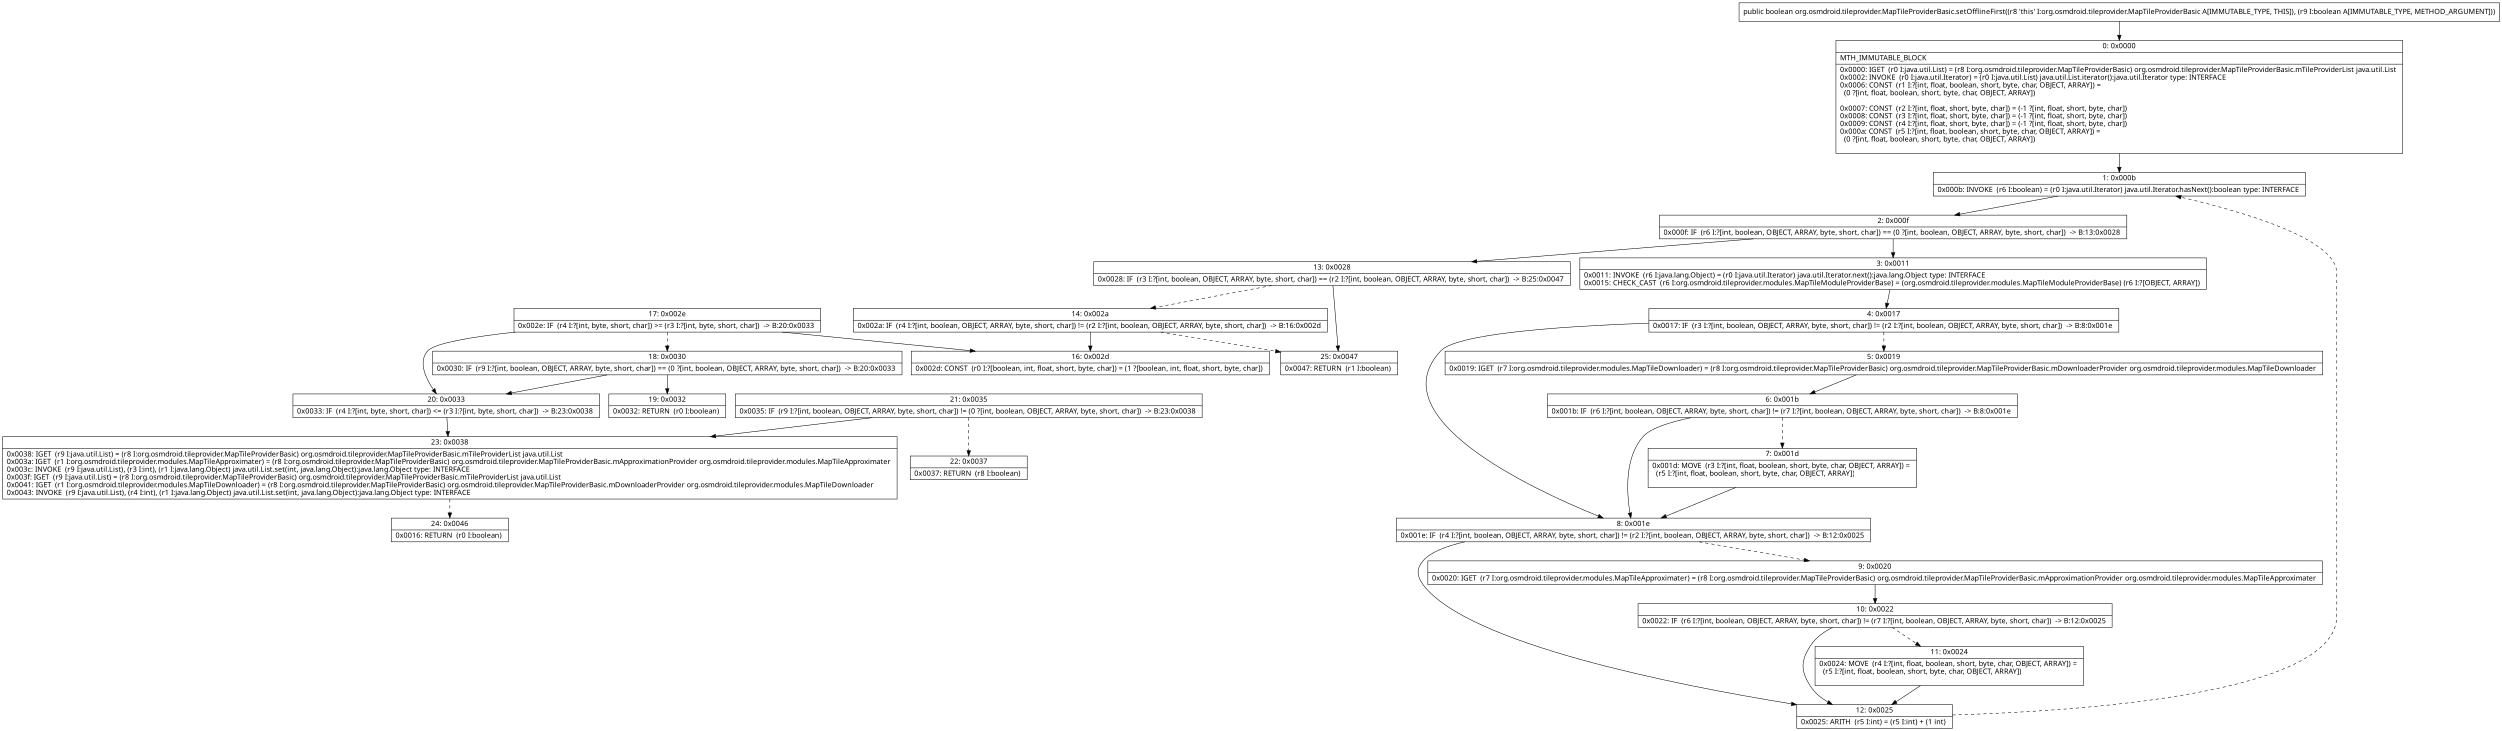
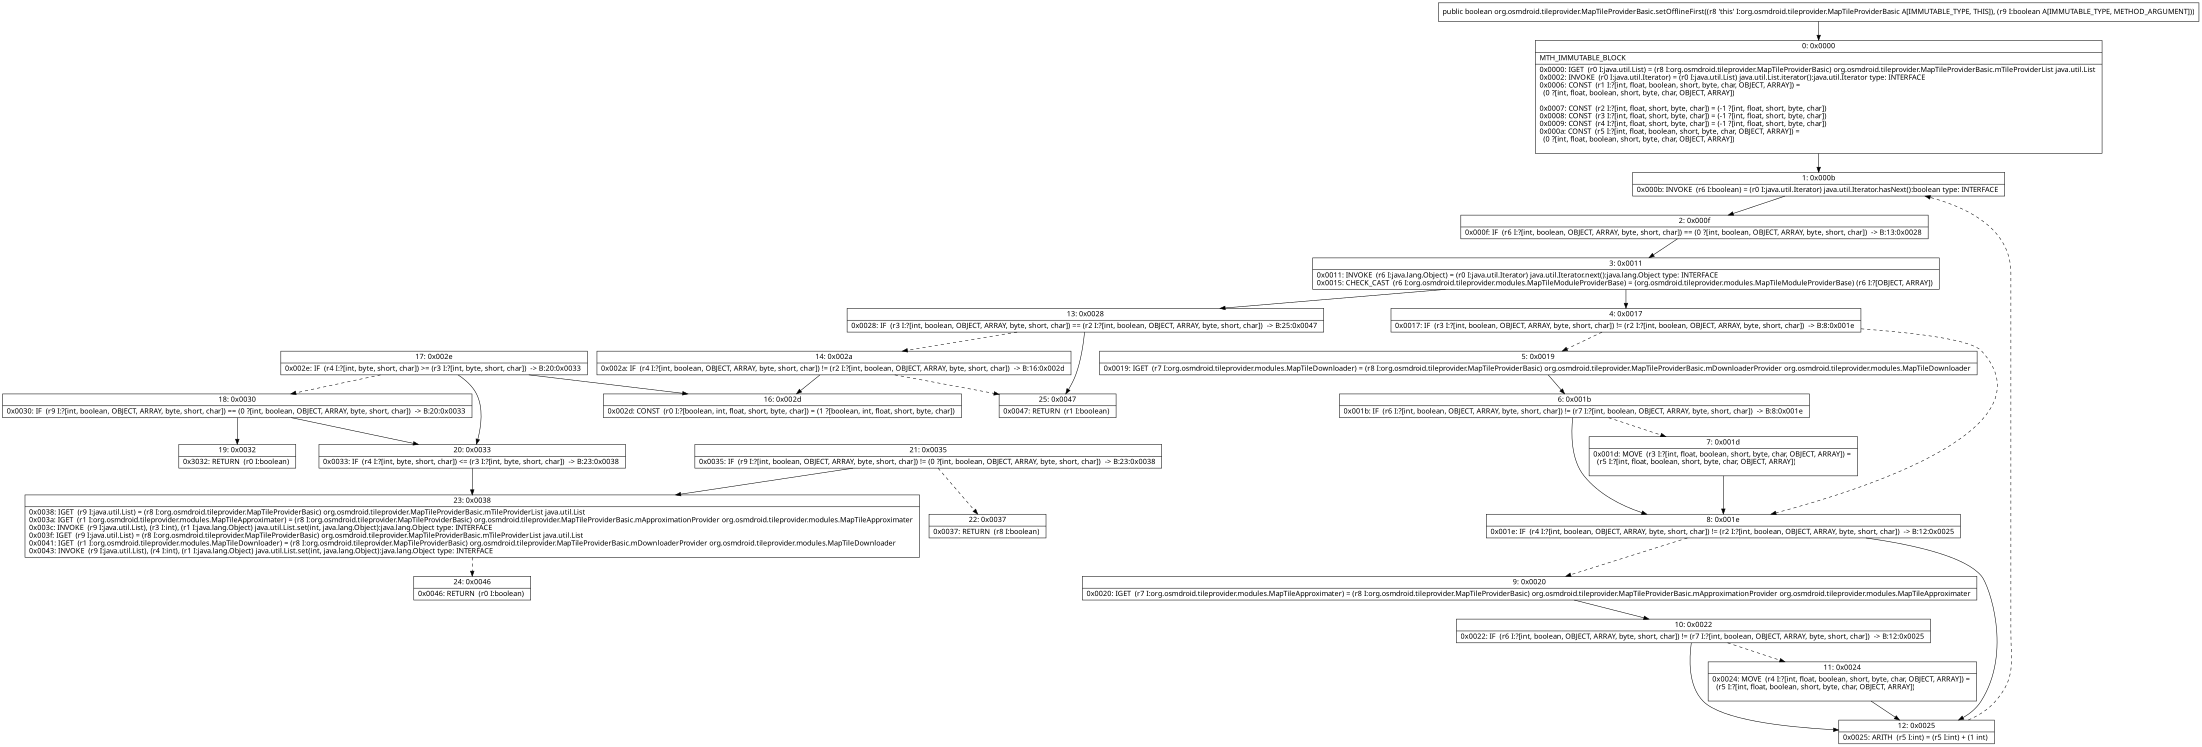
edge "2: 0x000f" -> "13: 0x0028": now "3: 0x0011" -> "13: 0x0028"
edge "4: 0x0017" -> "8: 0x001e": style solid -> dashed
node "19: 0x0032": text "0x0032: RETURN  (r0 I:boolean)" -> "0x3032: RETURN  (r0 I:boolean)"
node "24: 0x0046": text "0x0016: RETURN  (r0 I:boolean)" -> "0x0046: RETURN  (r0 I:boolean)"
